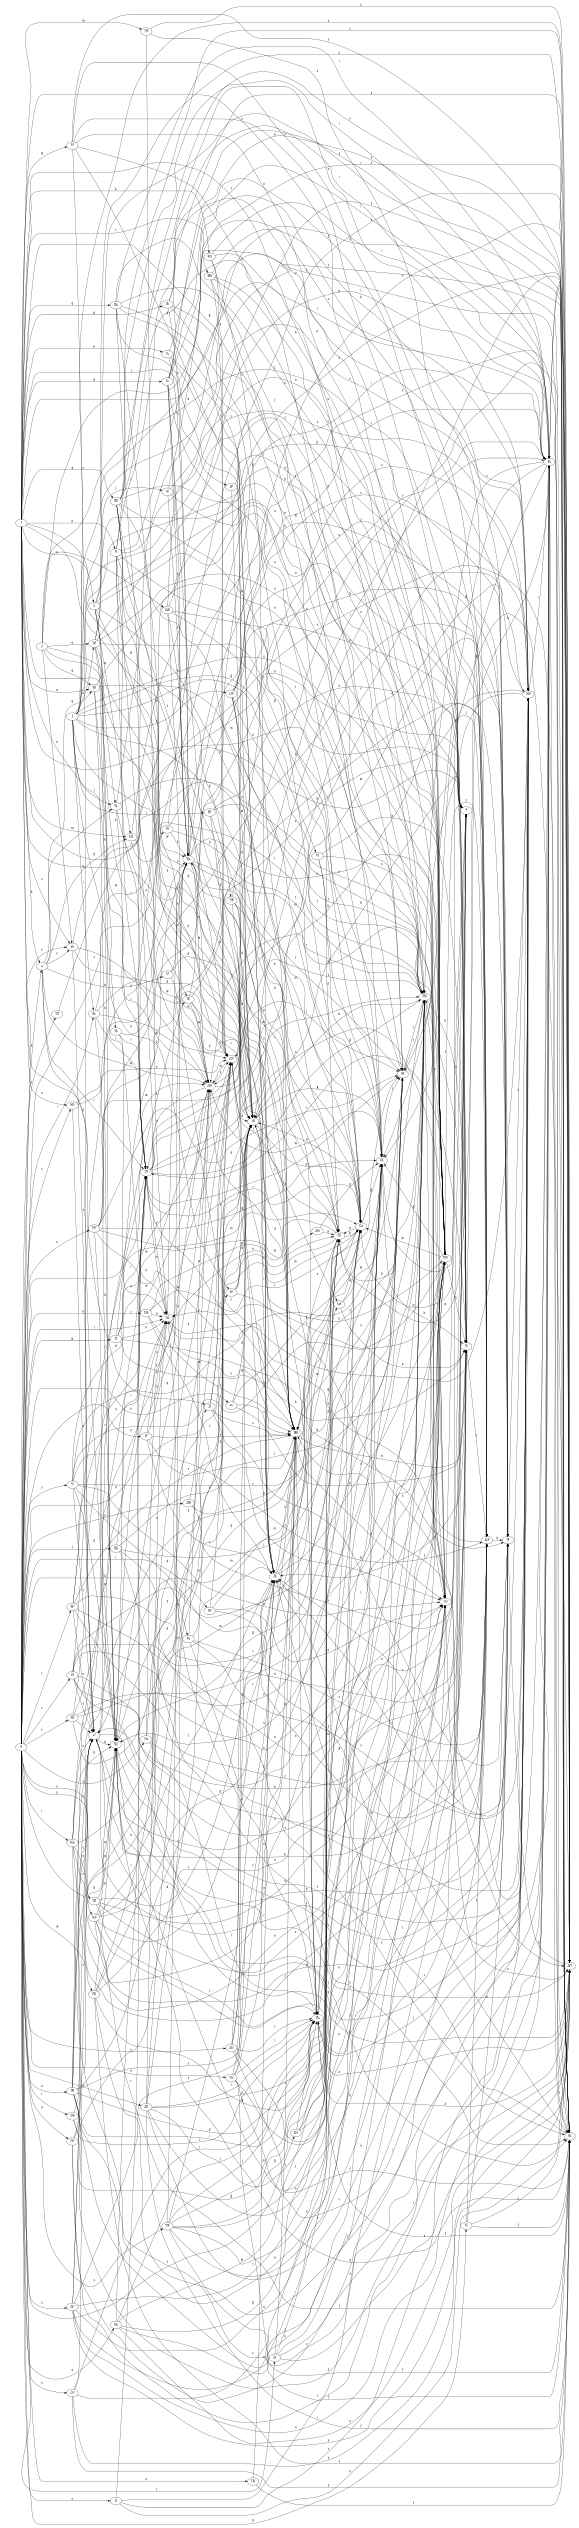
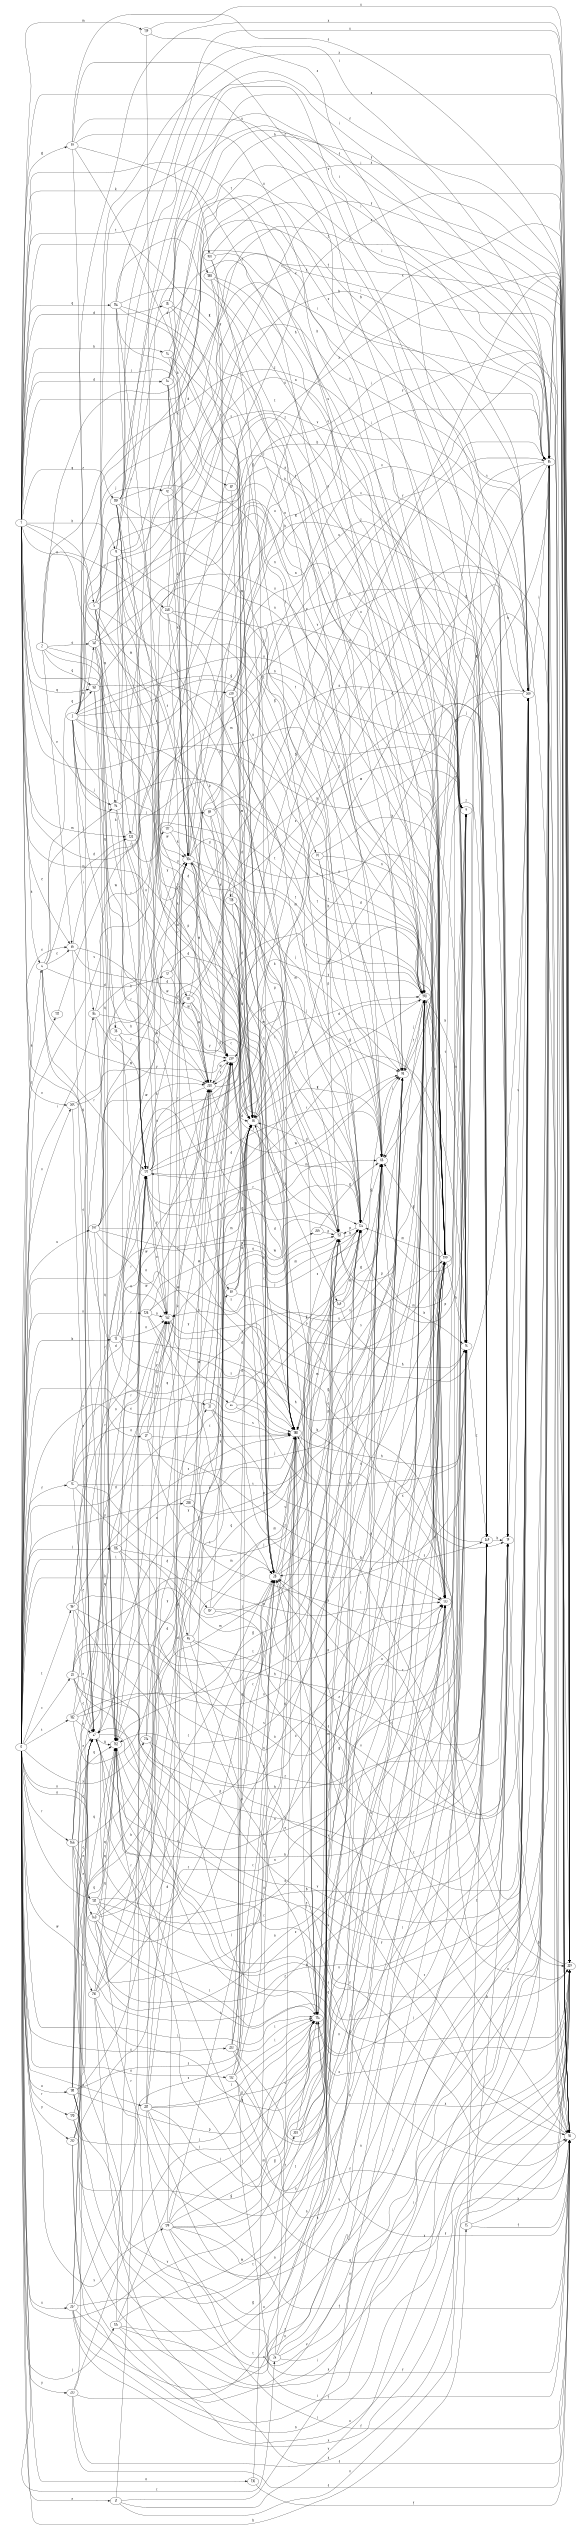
edge "0" -> "142": now "0" -> "114"
edge "55" -> "162": now "232" -> "162"
edge "191" -> "149": now "191" -> "85"
edge "0" -> "135": label "o" -> "j"
